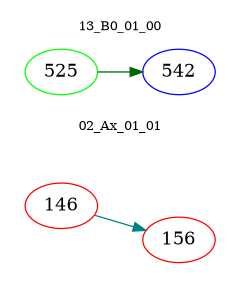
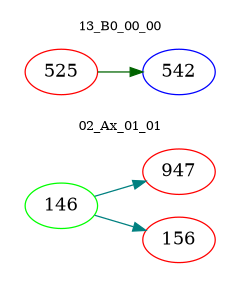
cluster "13_B0_01_00": label "13_B0_01_00" -> "13_B0_00_00"
node "525": color green -> red
node "947": added
node "146": color red -> green
